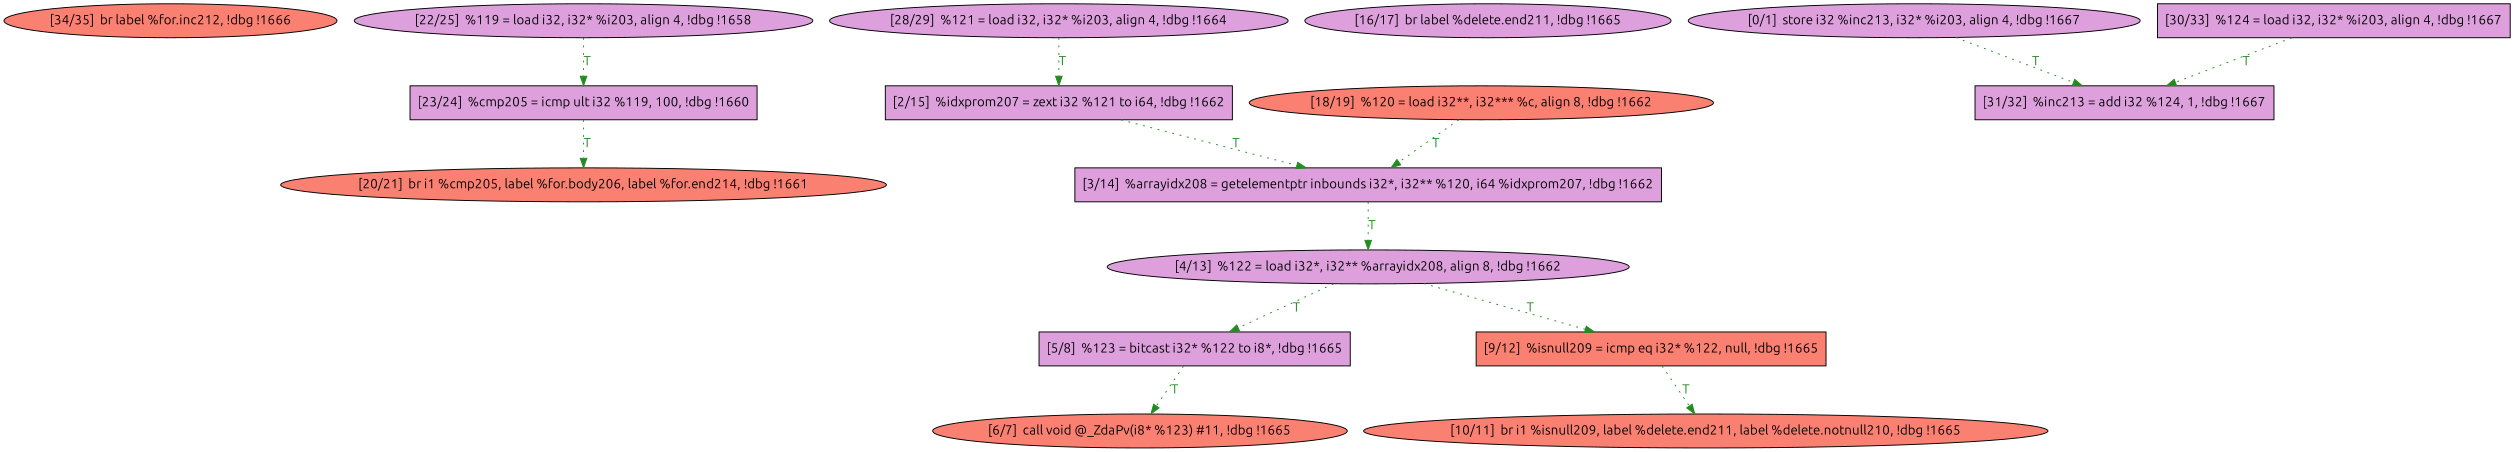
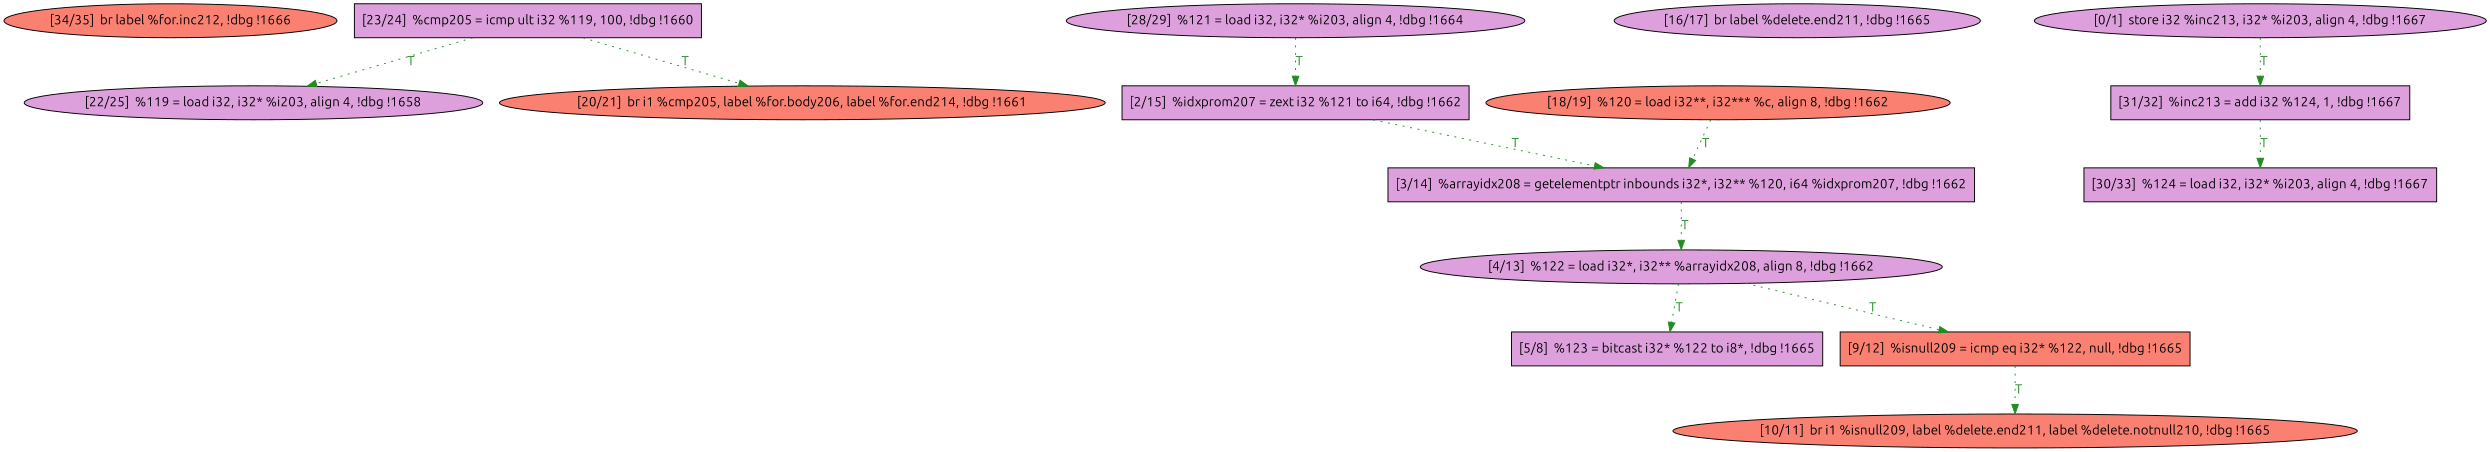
edge "[22/25]  %119 = load i32, i32* %i203, align 4, !dbg !1658" -> "[23/24]  %cmp205 = icmp ult i32 %119, 100, !dbg !1660": reversed
edge "[30/33]  %124 = load i32, i32* %i203, align 4, !dbg !1667" -> "[31/32]  %inc213 = add i32 %124, 1, !dbg !1667": reversed
node "[6/7]  call void @_ZdaPv(i8* %123) #11, !dbg !1665": removed
